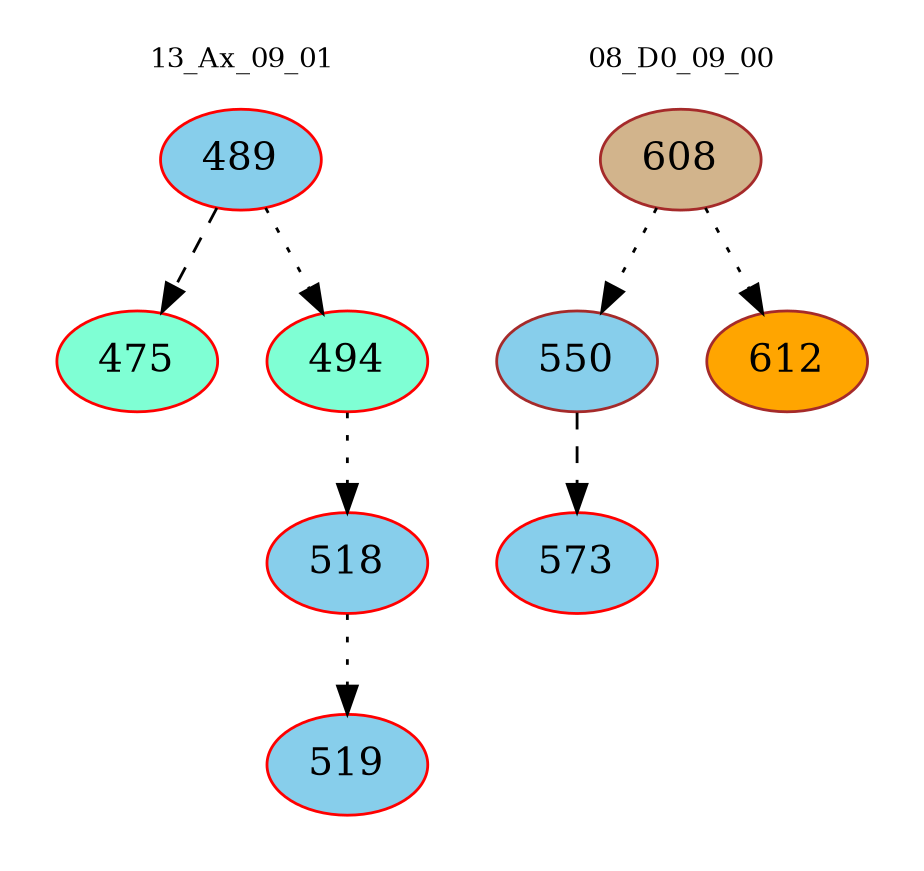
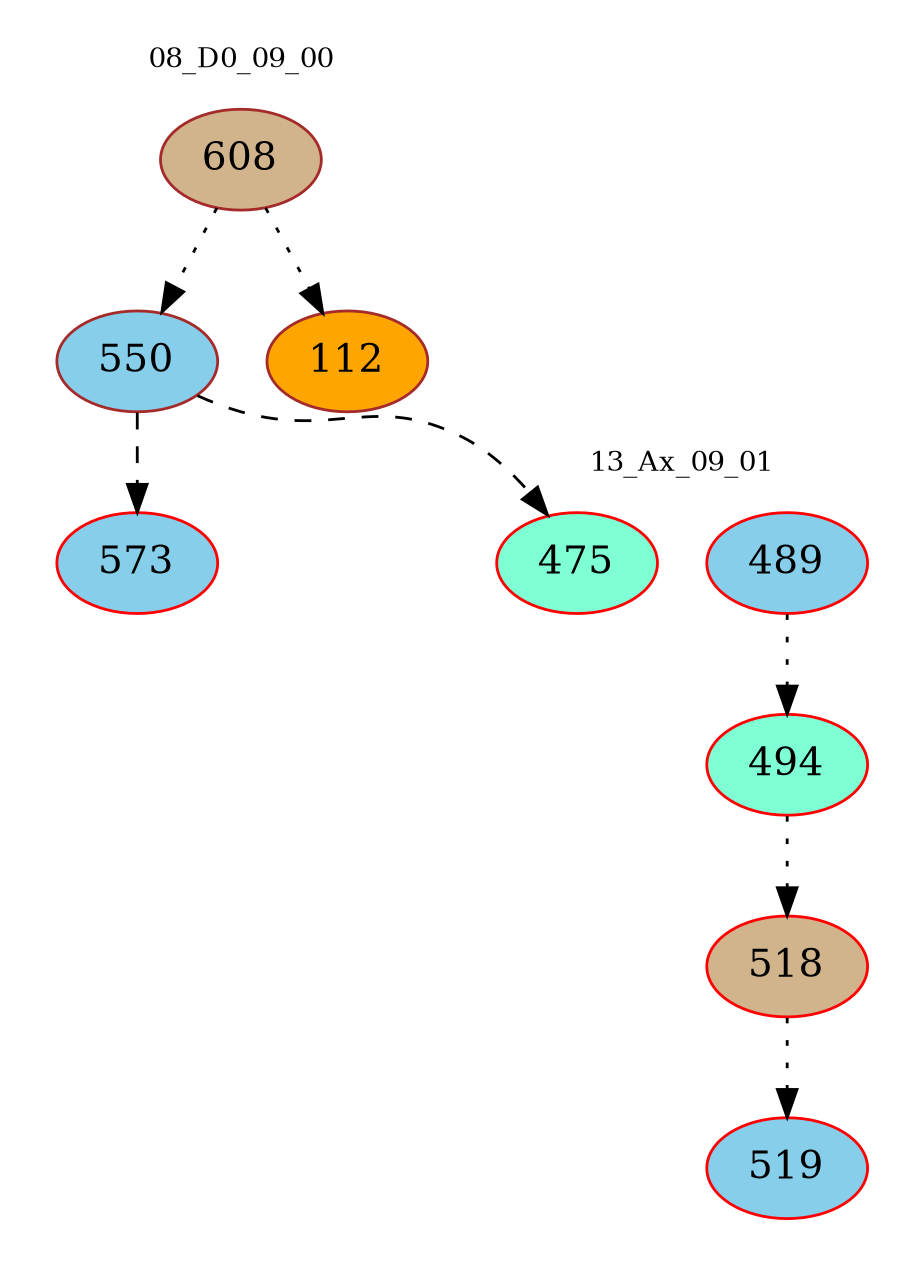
edge "489" -> "475": now "550" -> "475"
node "612": label "612" -> "112"
node "518": fillcolor skyblue -> tan
